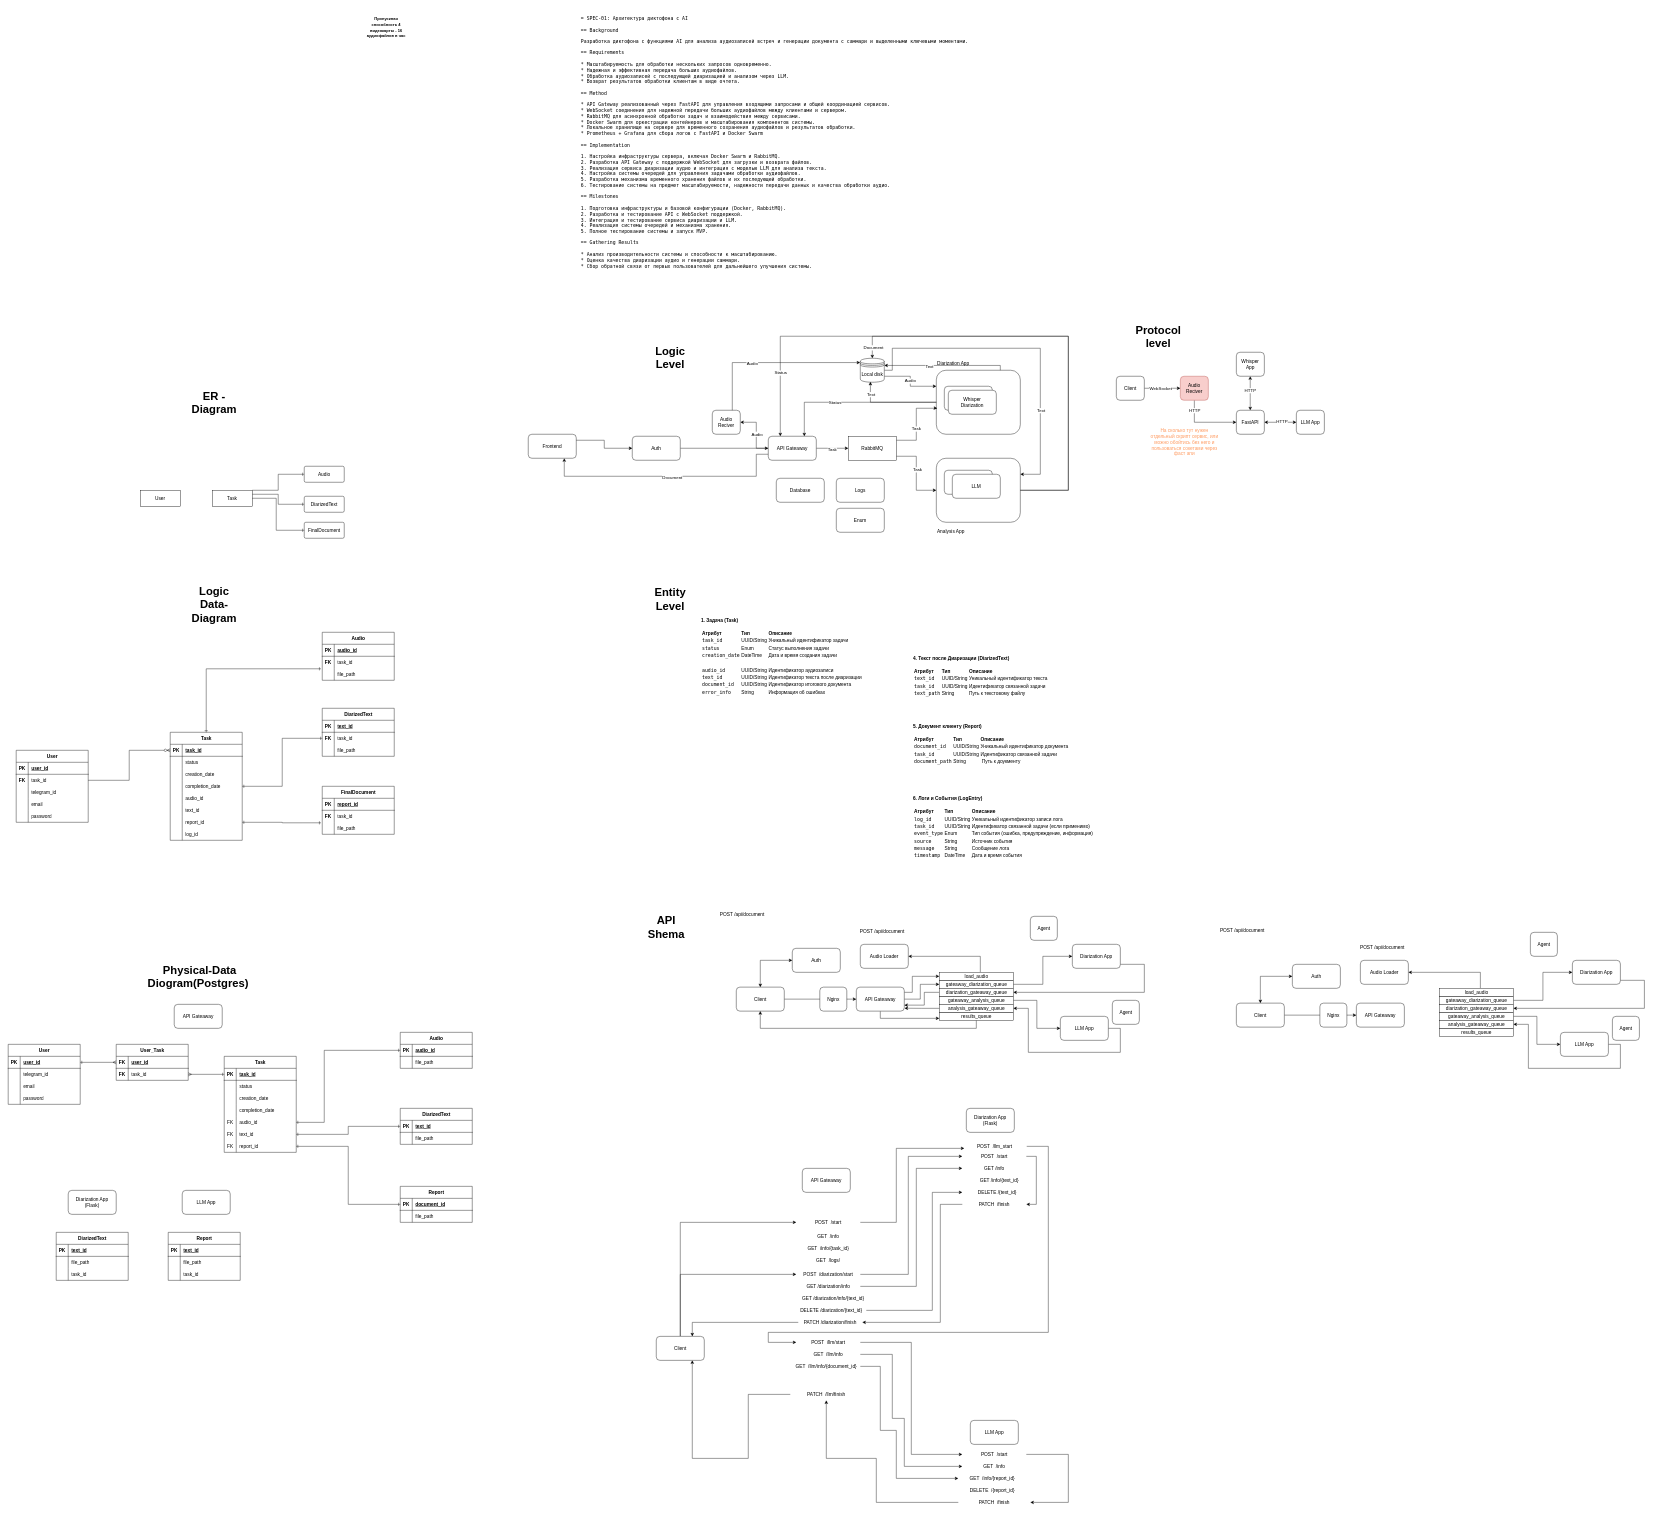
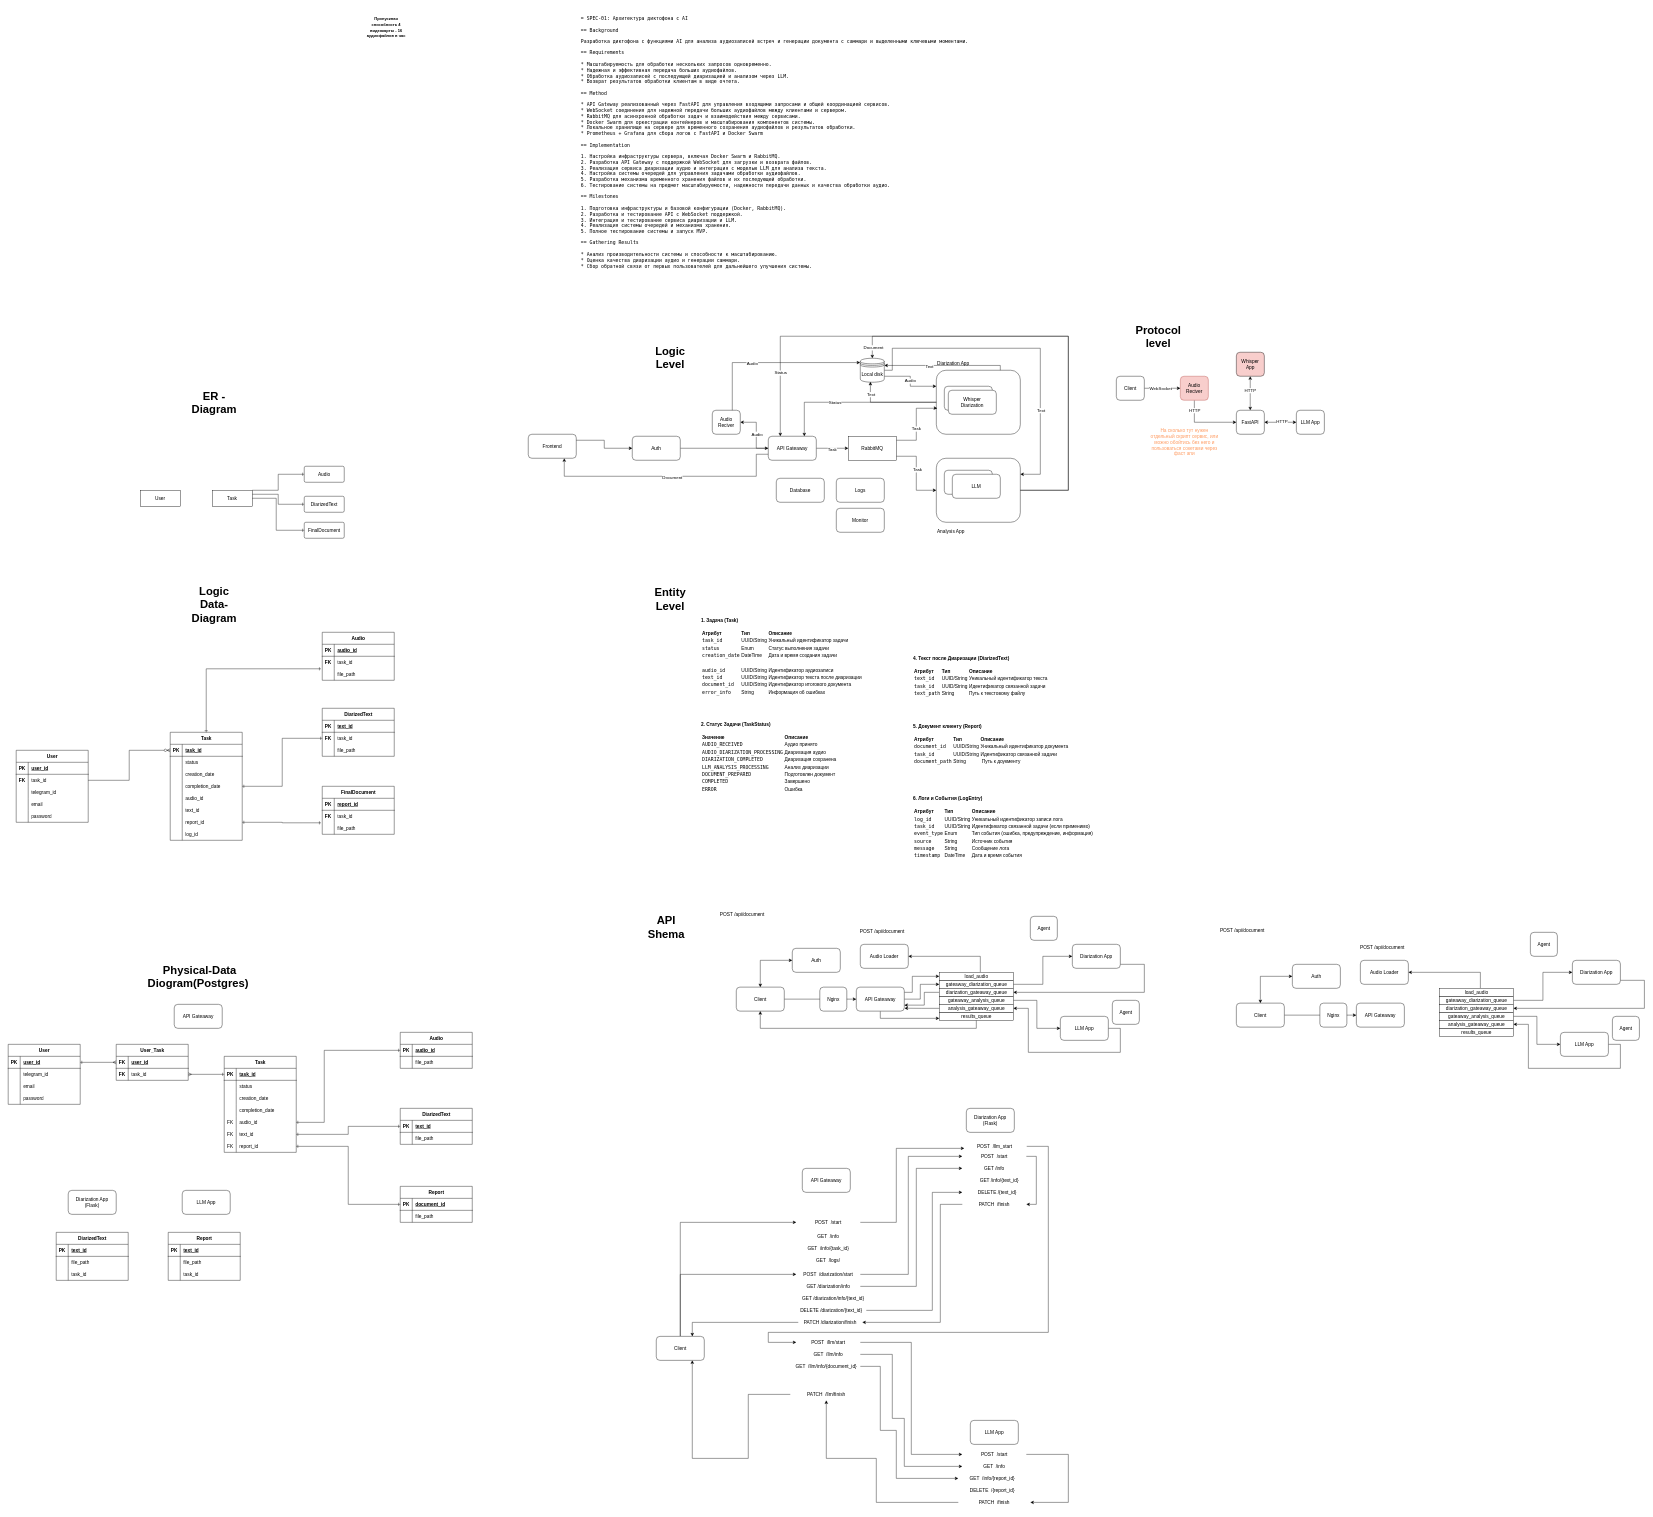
node "Whisper App": fillcolor #ffffff -> #f8cecc
node "Enum": label "Enum" -> "Monitor"
node "2. Статус Задачи (TaskStatus)ЗначениеОписание AUDIO_RECEIVED Аудио принято AUDIO_DIARIZATION_PROCESSING Диаризация аудио DIARIZATION_COMPLETED Диаризация сохранена LLM_ANALYSIS_PROCESSING Анализ диаризации DOCUMENT_PREPARED Подготовлен документ COMPLETED Завершено ERROR Ошибка": added
